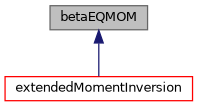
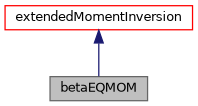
edge "extendedMomentInversion" -> "betaEQMOM": reversed
